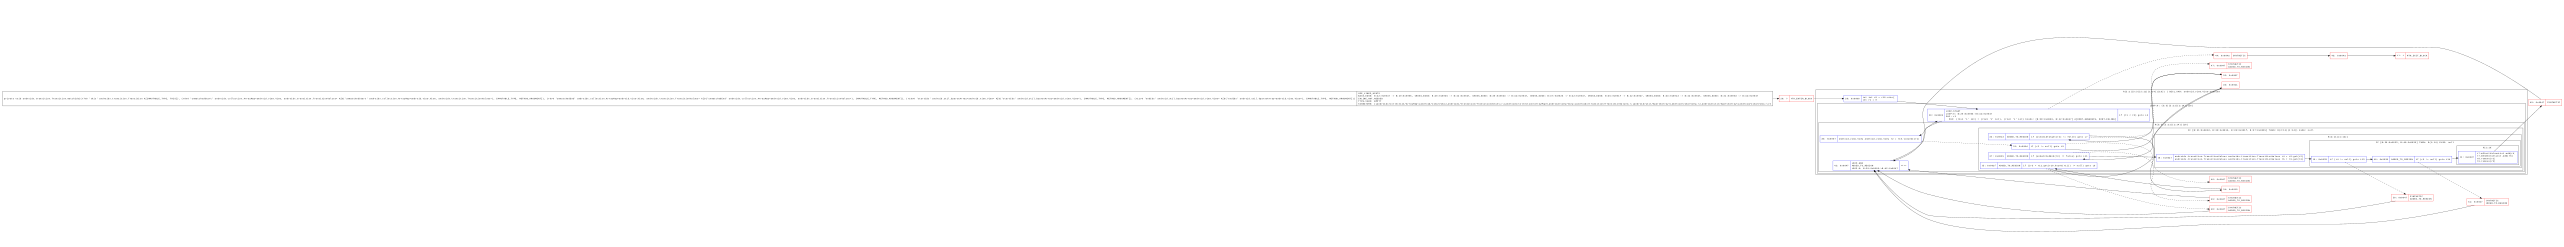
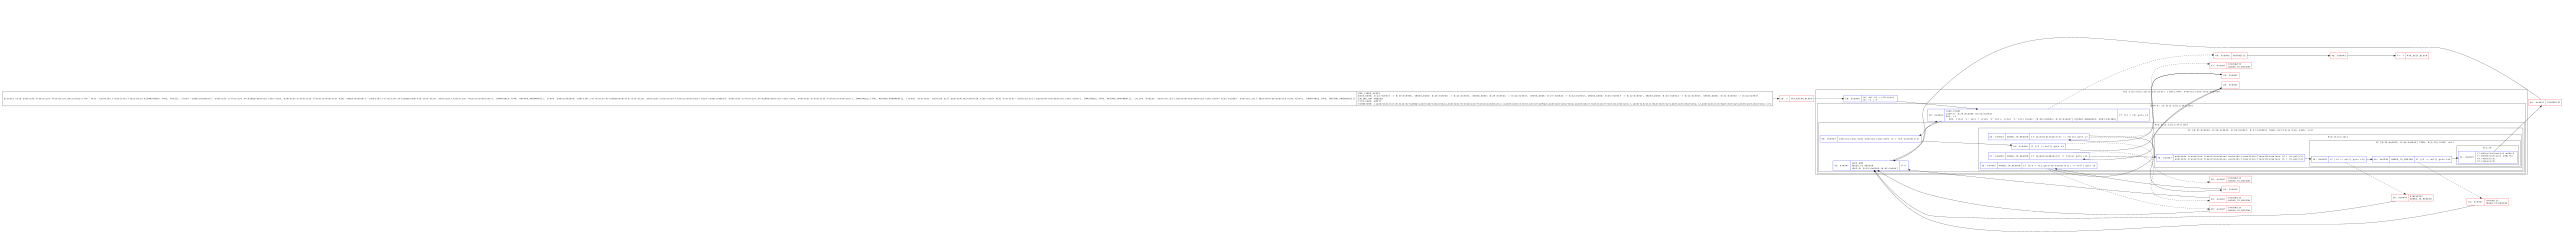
edge "30: 0x0007" -> "31: 0x000d": style dashed -> solid
